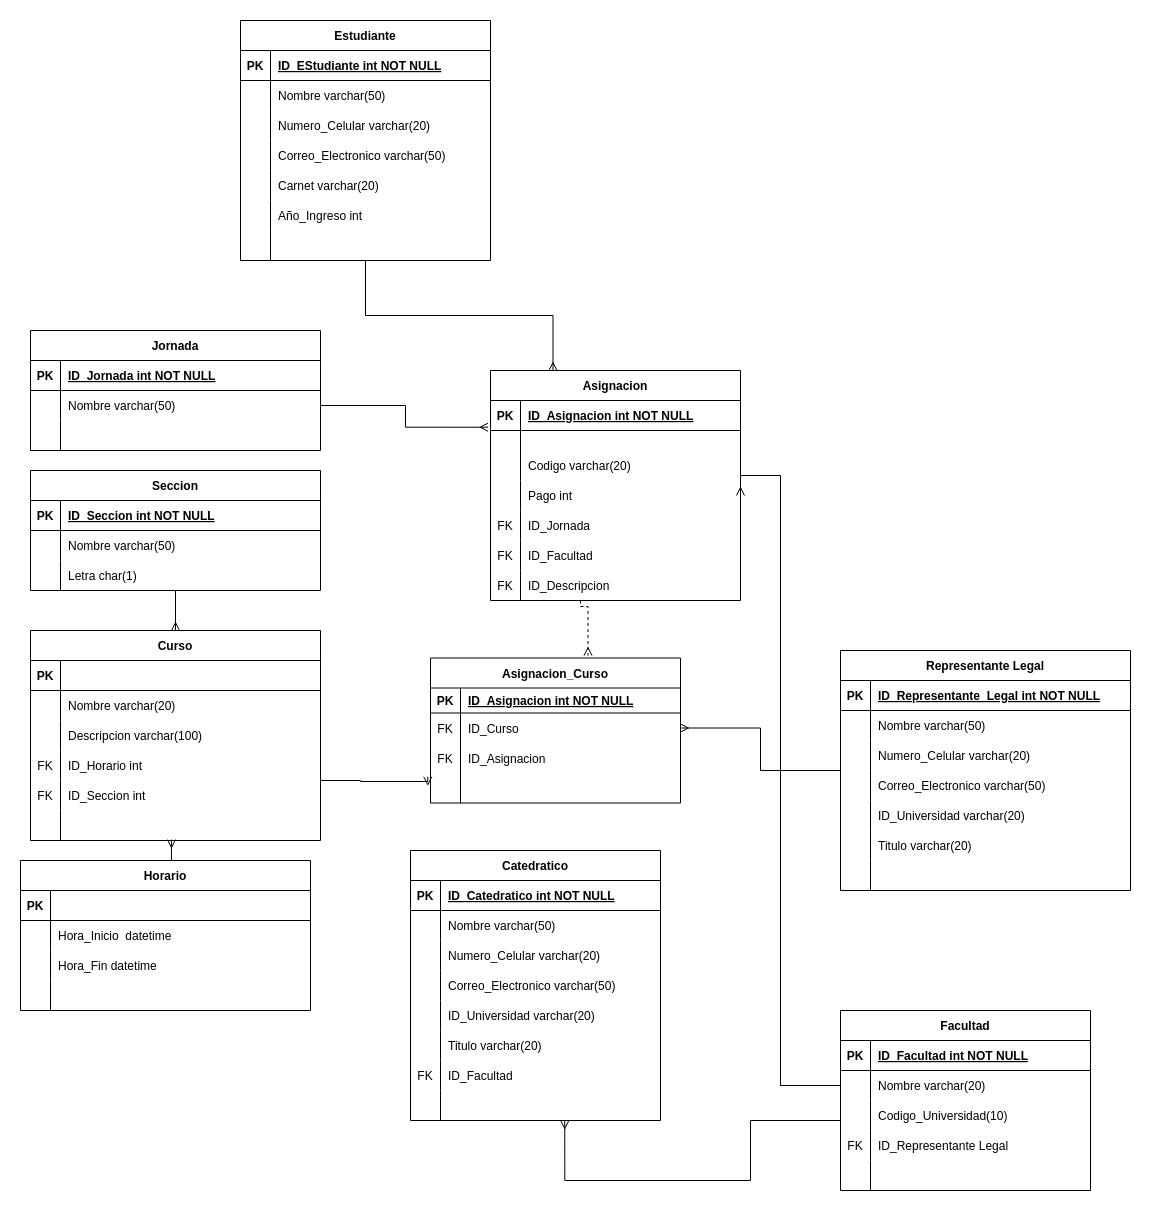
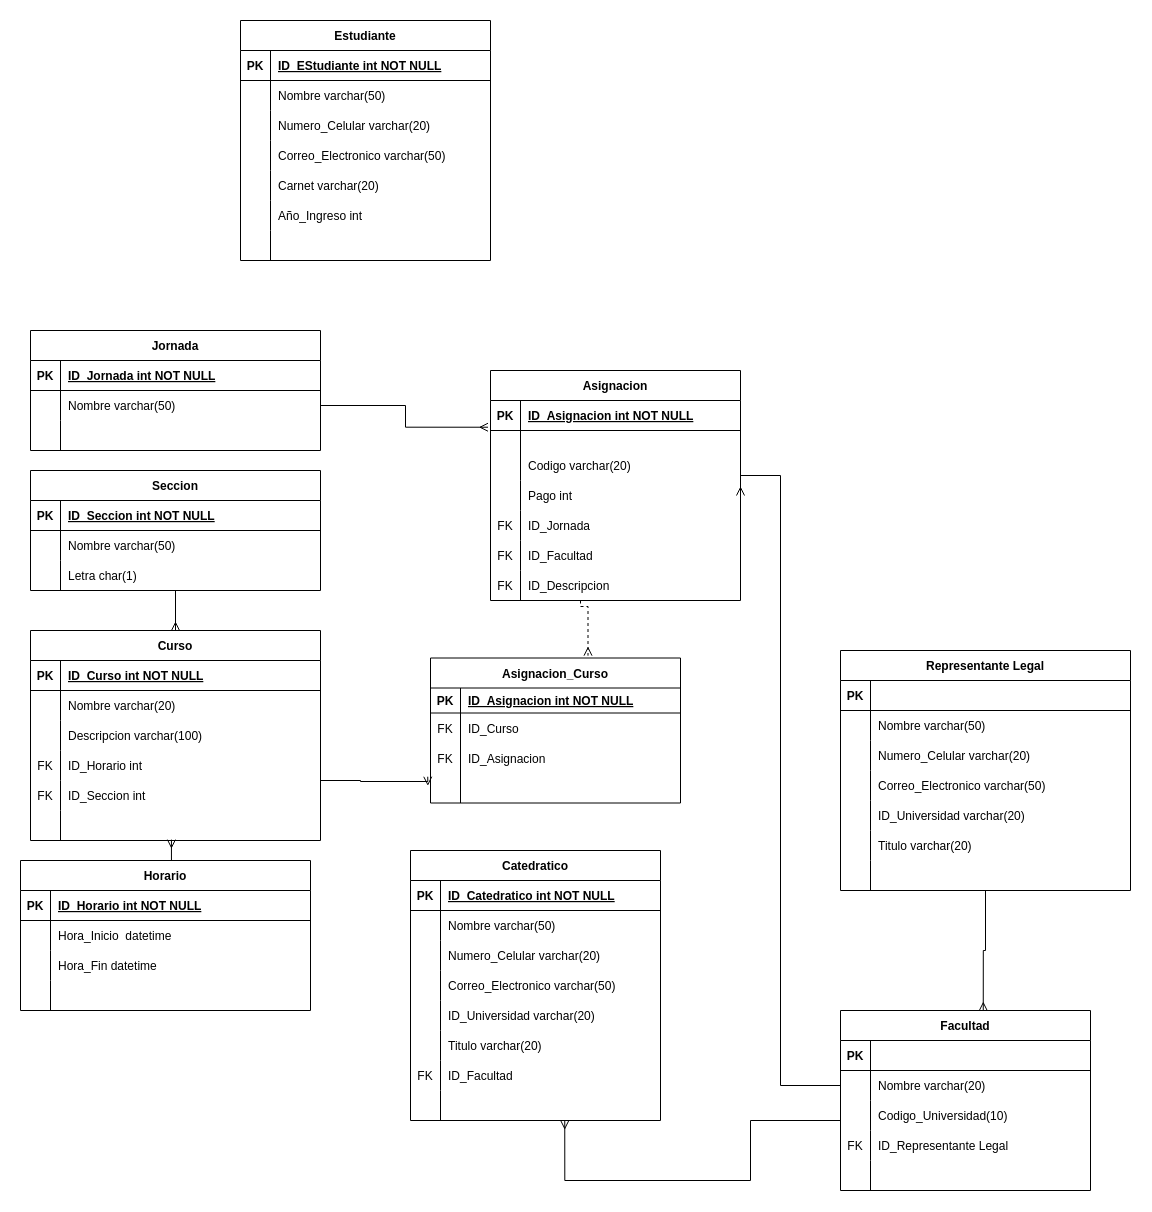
edge "Estudiante" -> "Asignacion": removed
node "ID_Curso int NOT NULL": added
node "ID_Representante_Legal int NOT NULL": removed
edge "Representante Legal" -> "ID_Curso": now "Representante Legal" -> "Facultad"
node "ID_Horario int NOT NULL": added
node "ID_Facultad int NOT NULL": removed
